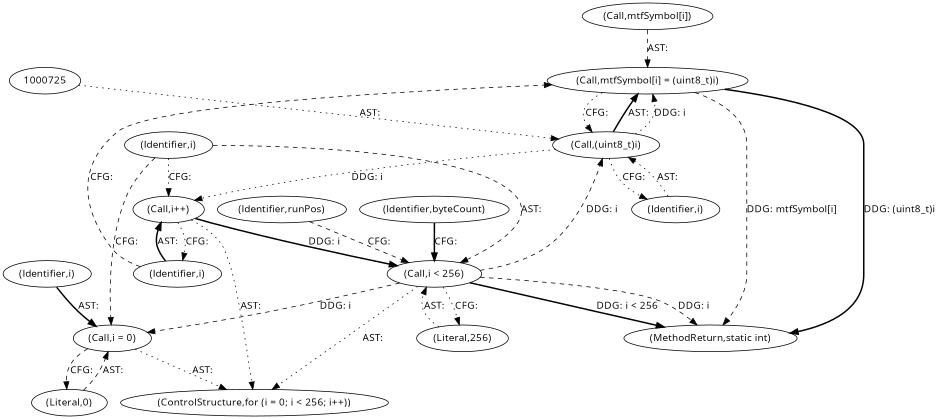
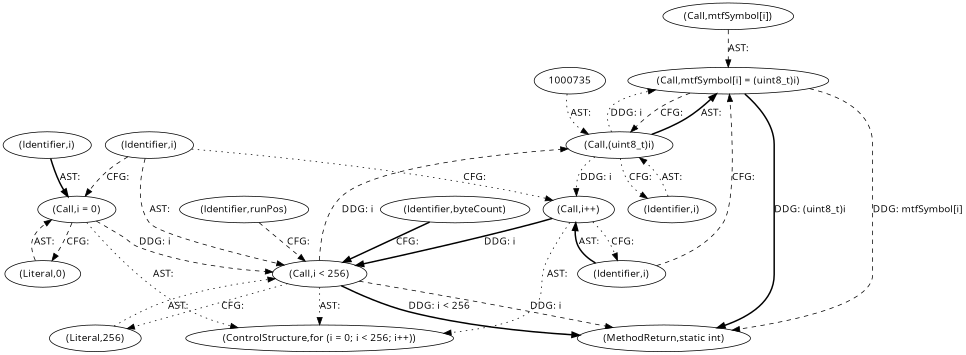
node "1000725": label "1000725" -> "1000735"
edge "(Call,mtfSymbol[i] = (uint8_t)i)" -> "(Call,(uint8_t)i)": style dotted -> dashed
edge "(Call,i < 256)" -> "(Call,i = 0)": reversed
